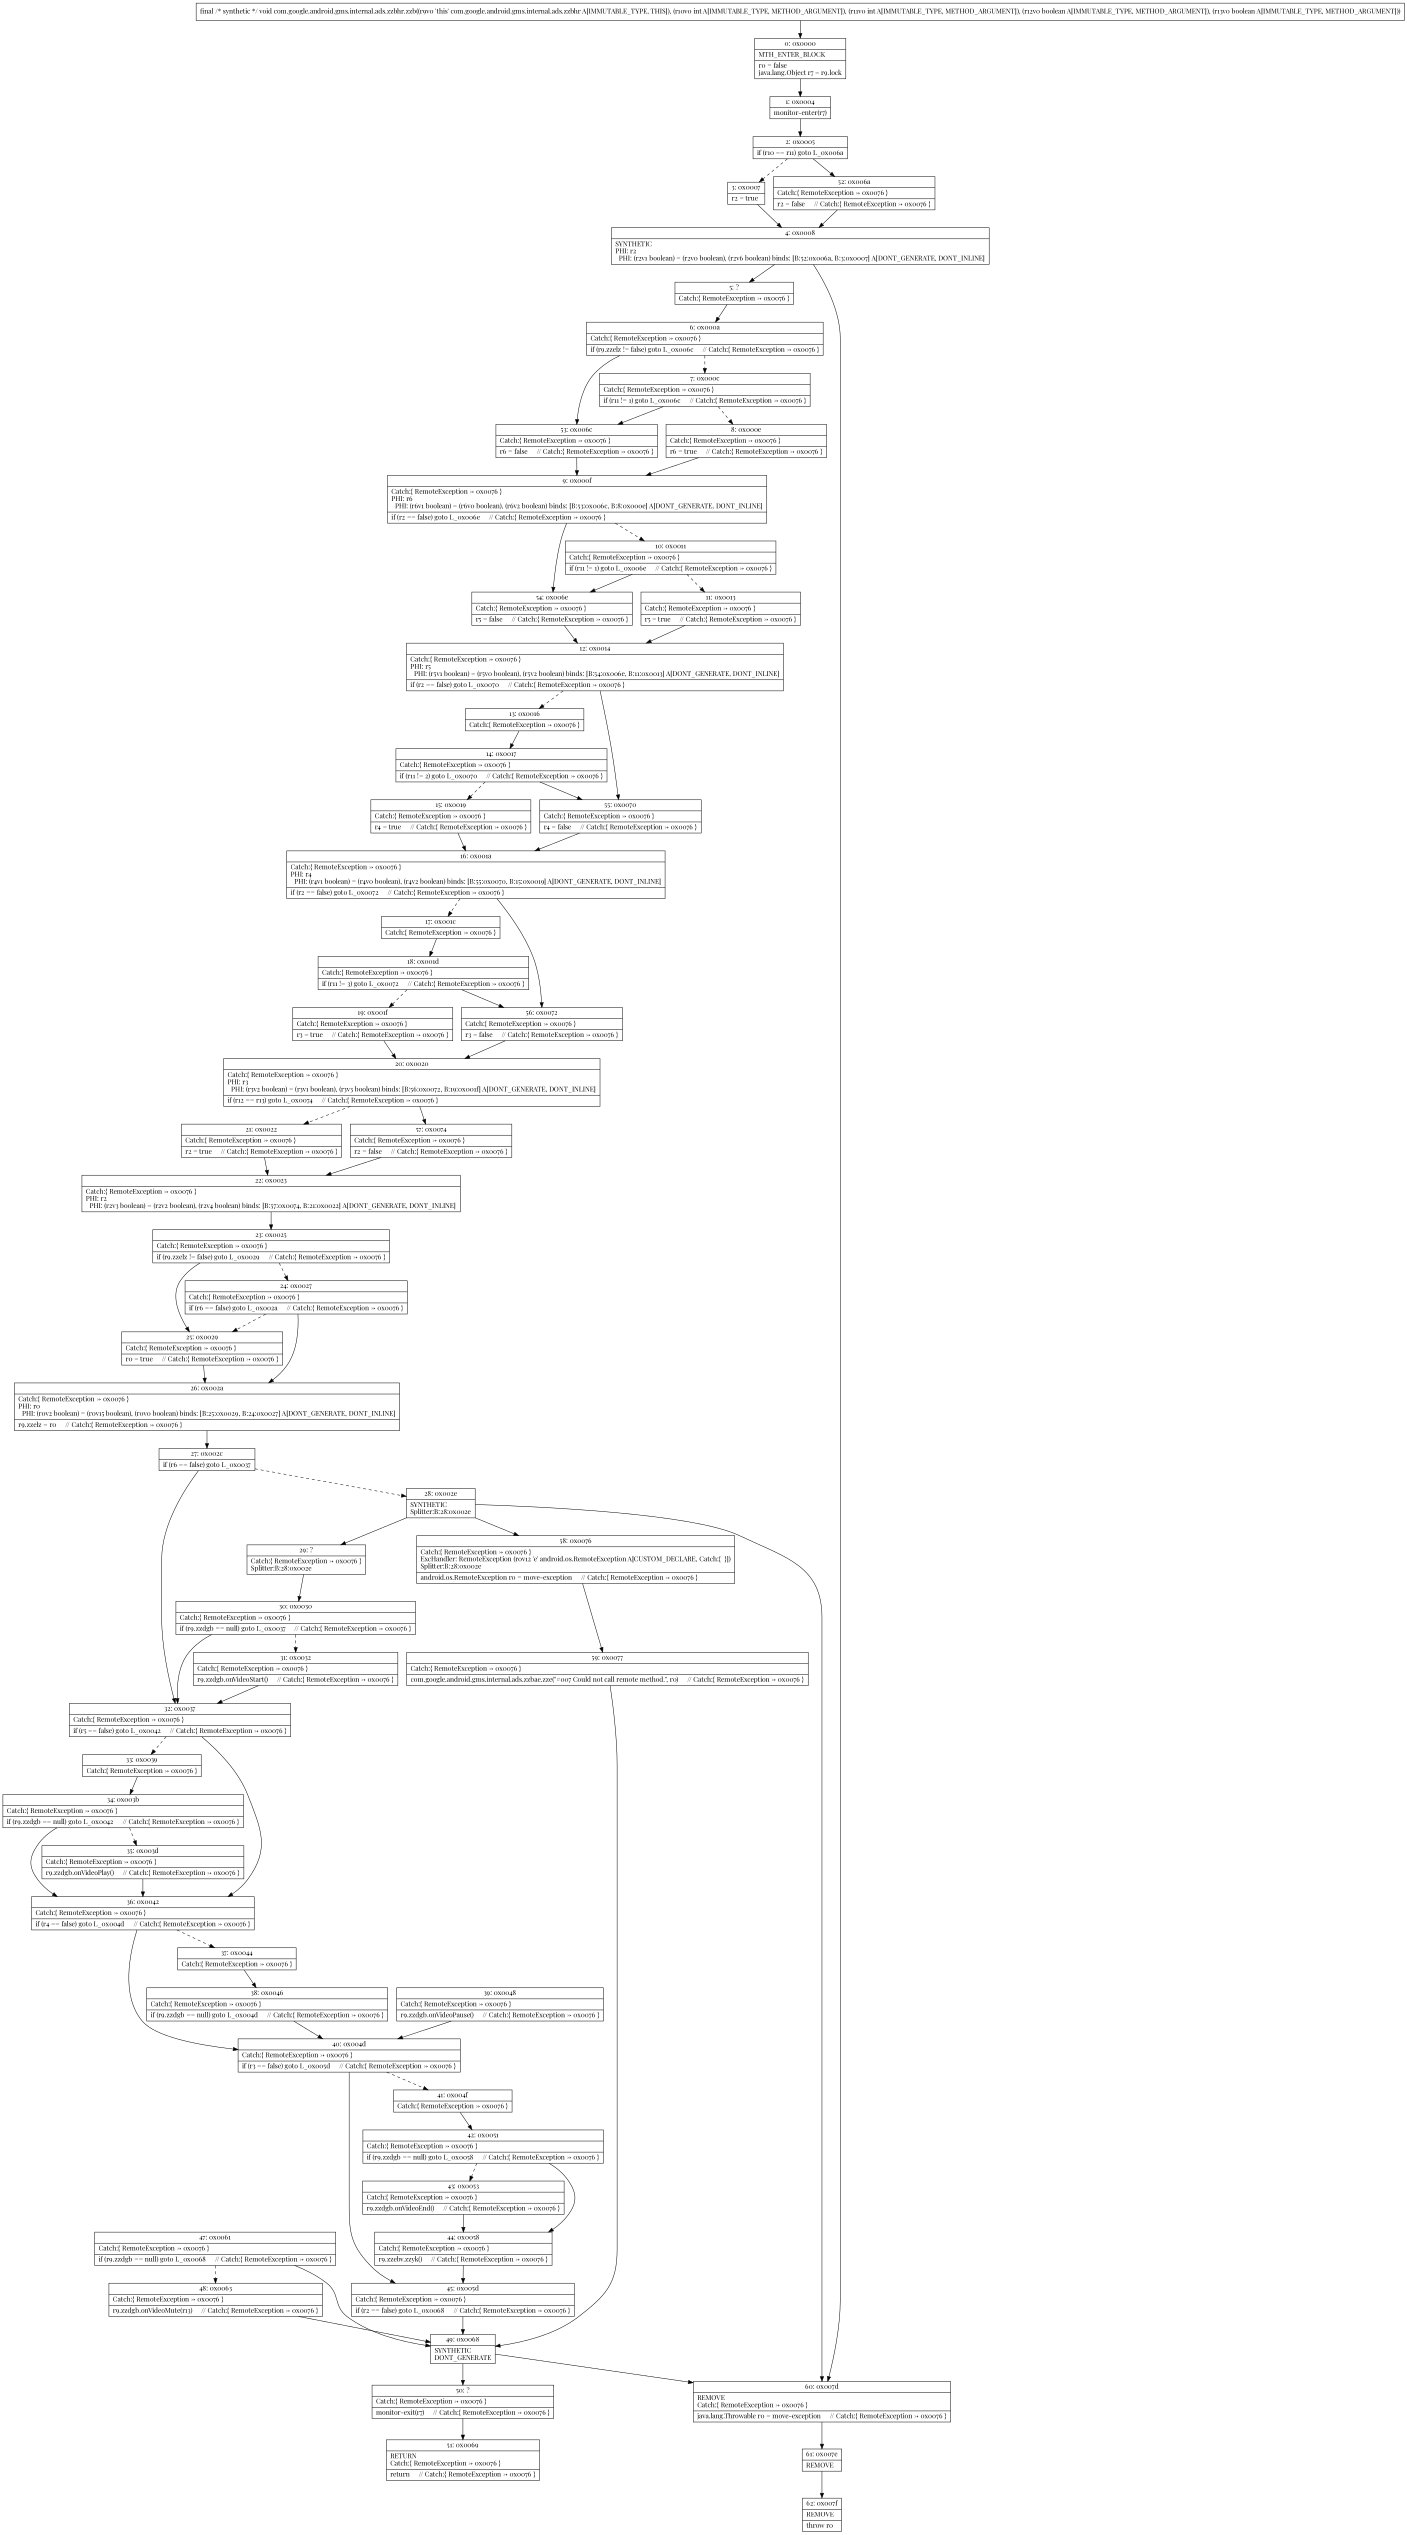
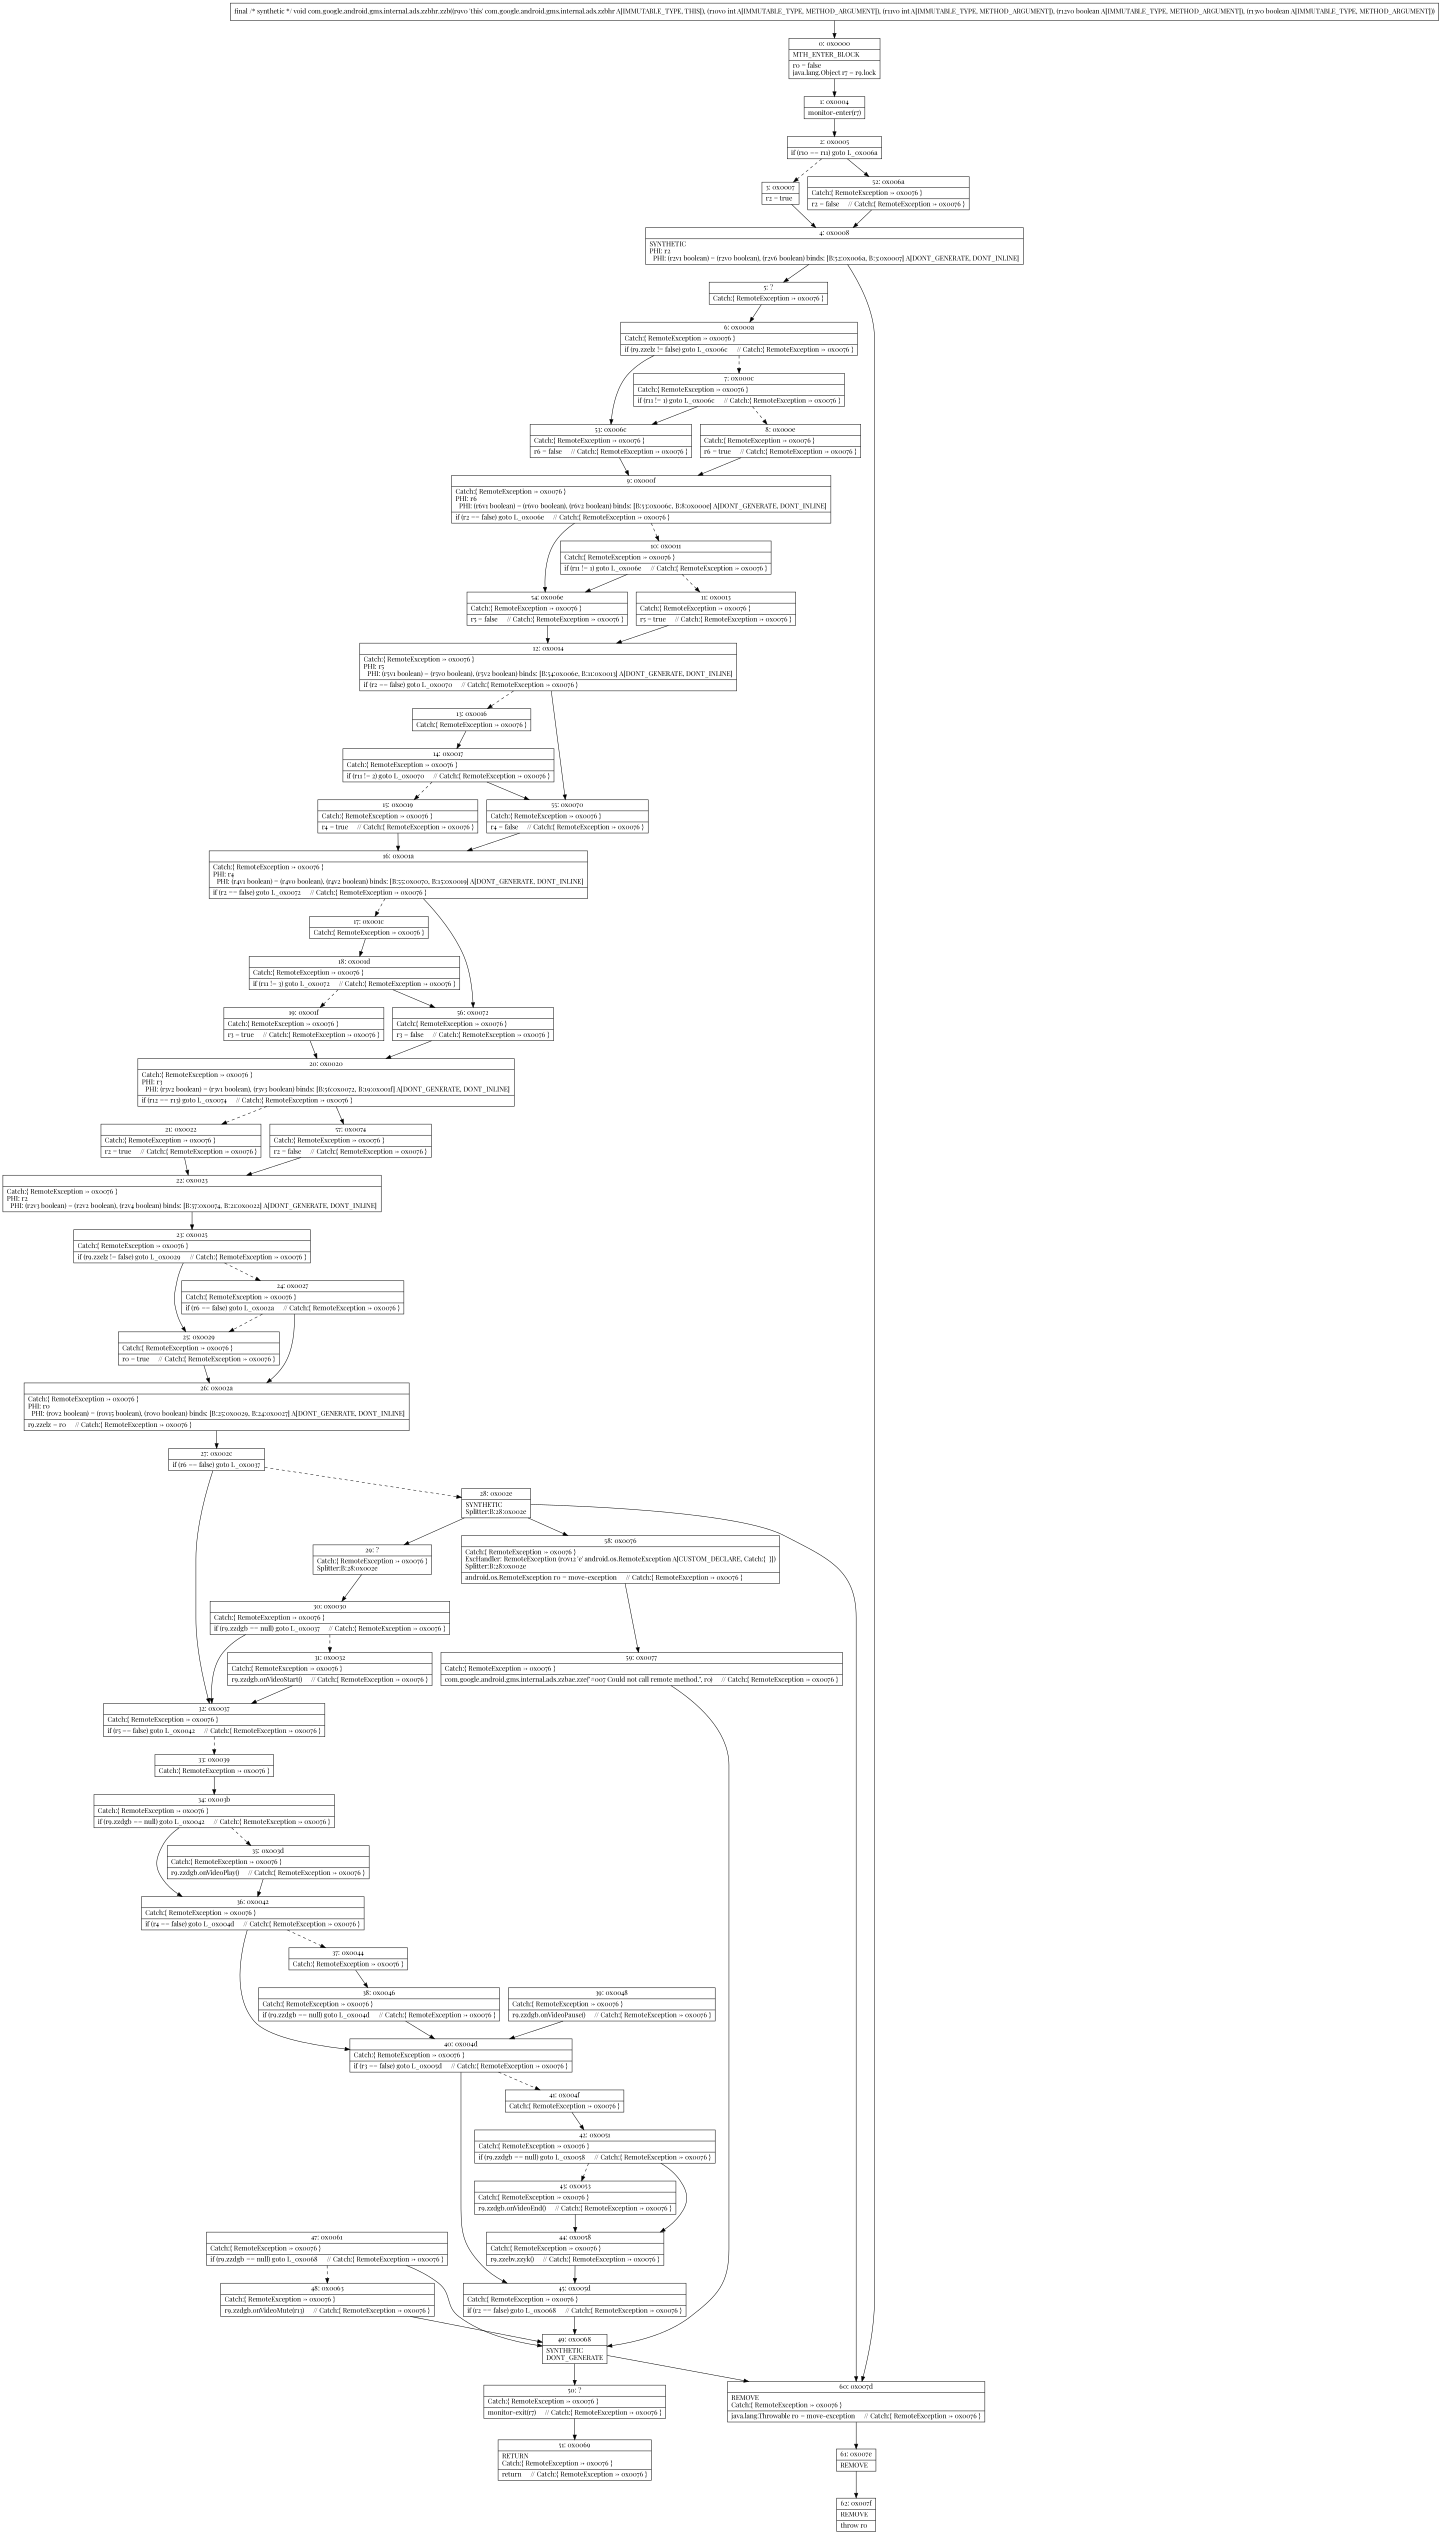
edge "32: 0x0037" -> "36: 0x0042": removed
